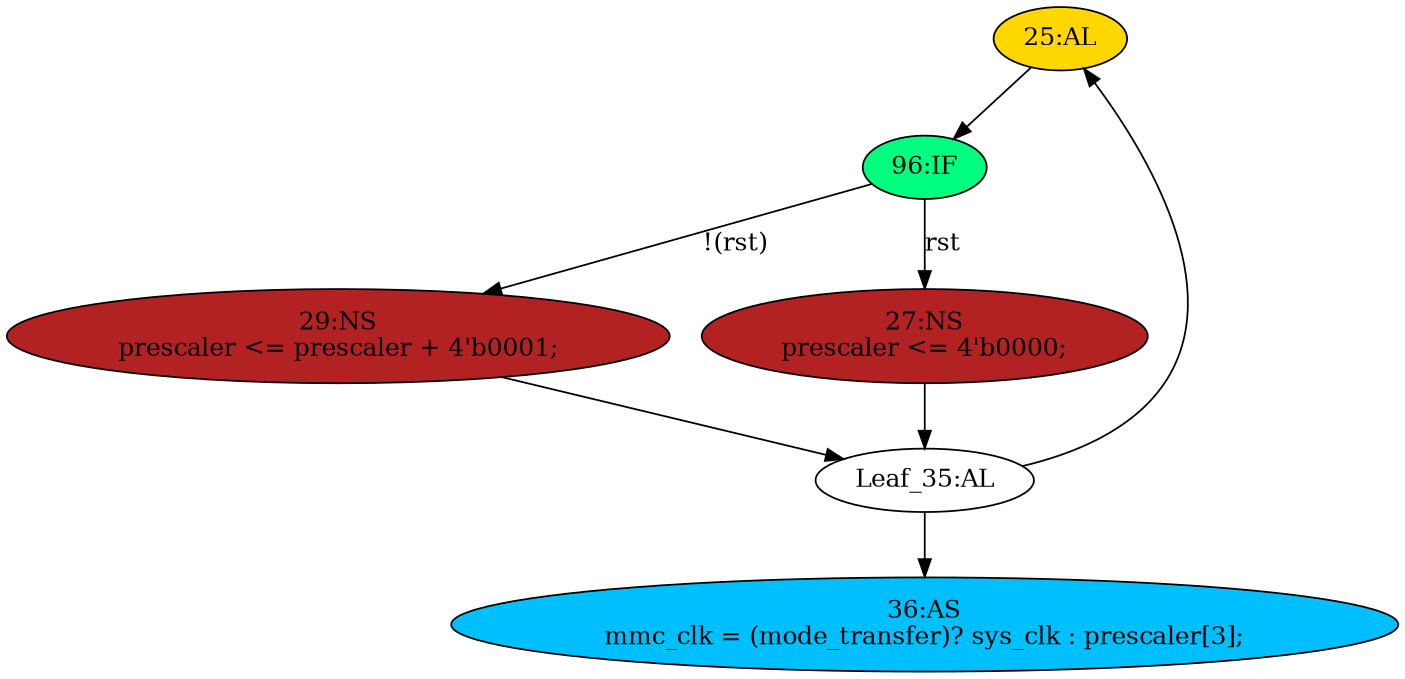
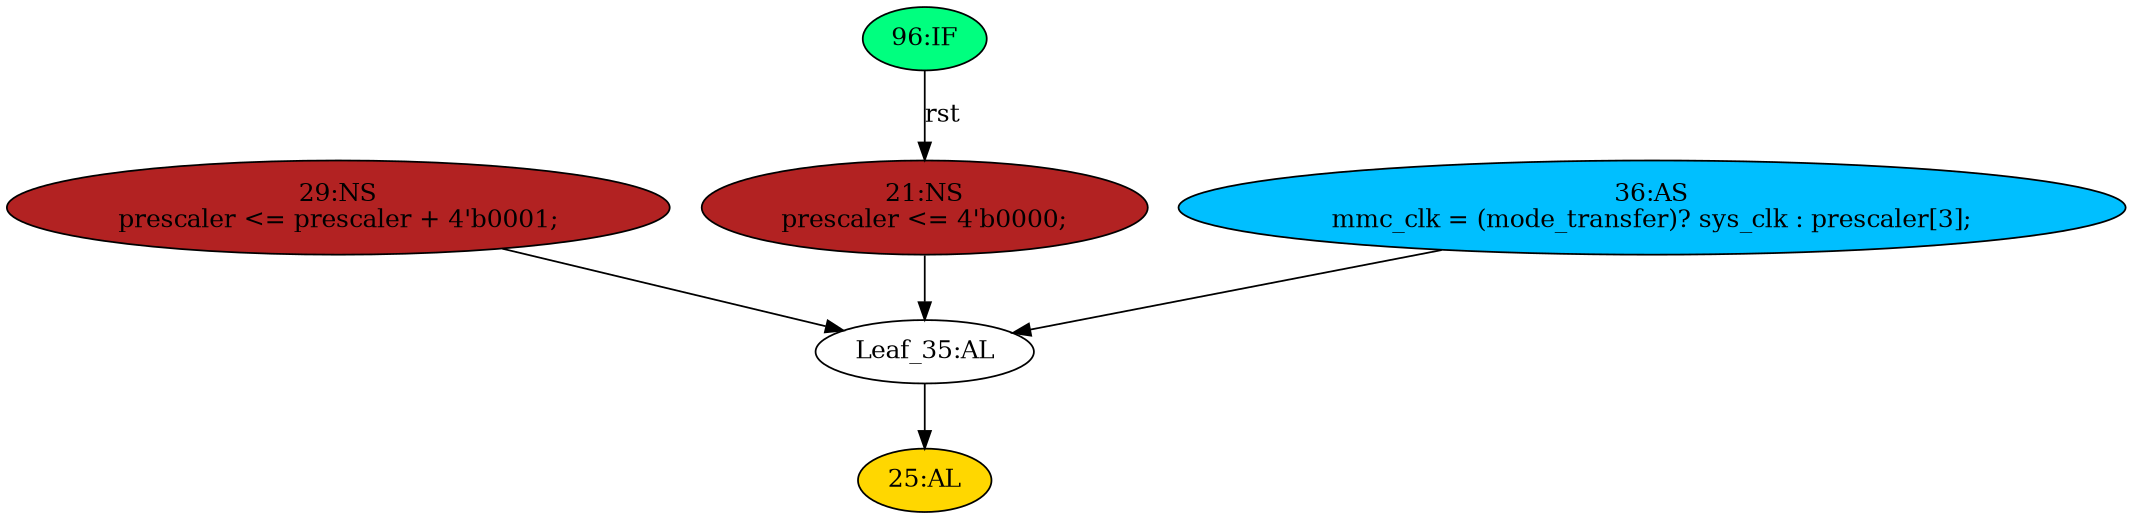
edge "25:AL" -> "96:IF": removed
edge "96:IF" -> "29:NS prescaler <= prescaler + 4'b0001;": removed, label "!(rst)"
node "27:NS prescaler <= 4'b0000;": label "27:NS prescaler <= 4'b0000;" -> "21:NS prescaler <= 4'b0000;"
edge "Leaf_35:AL" -> "36:AS mmc_clk = (mode_transfer)? sys_clk : prescaler[3];": reversed
